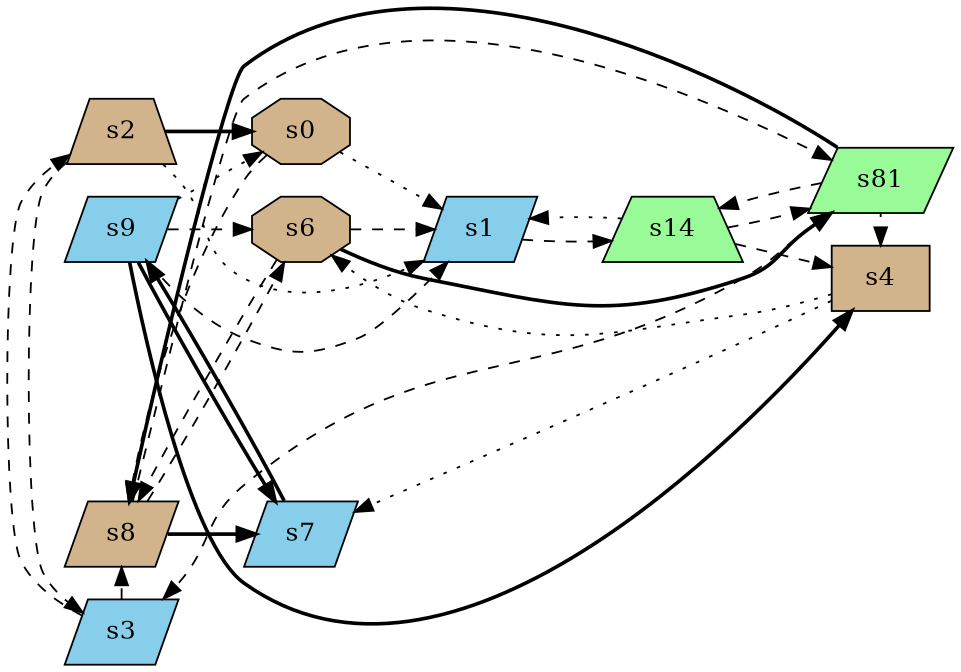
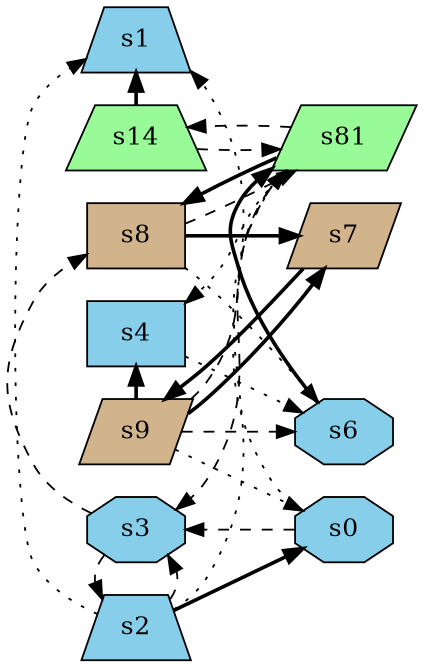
node "s2": fillcolor tan -> skyblue
node "s0": fillcolor tan -> skyblue
edge "s14" -> "s1": style dotted -> bold
node "s9": fillcolor skyblue -> tan
node "s6": fillcolor tan -> skyblue
edge "s6" -> "s1": removed
node "s1": shape parallelogram -> trapezium
edge "s1" -> "s14": removed
edge "s14" -> "s4": removed
node "s4": fillcolor tan -> skyblue
edge "s0" -> "s8": now "s0" -> "s3"
edge "s9" -> "s1": now "s9" -> "s81"
edge "s6" -> "s8": removed
edge "s4" -> "s7": removed
edge "s8" -> "s6": style dashed -> dotted
edge "s2" -> "s81": added
node "s8": shape parallelogram -> box
node "s7": fillcolor skyblue -> tan
node "s3": shape parallelogram -> octagon
